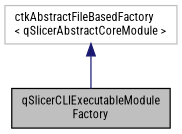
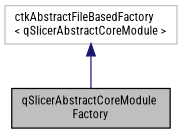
node "qSlicerCLIExecutableModule Factory": label "qSlicerCLIExecutableModule Factory" -> "qSlicerAbstractCoreModule Factory"
